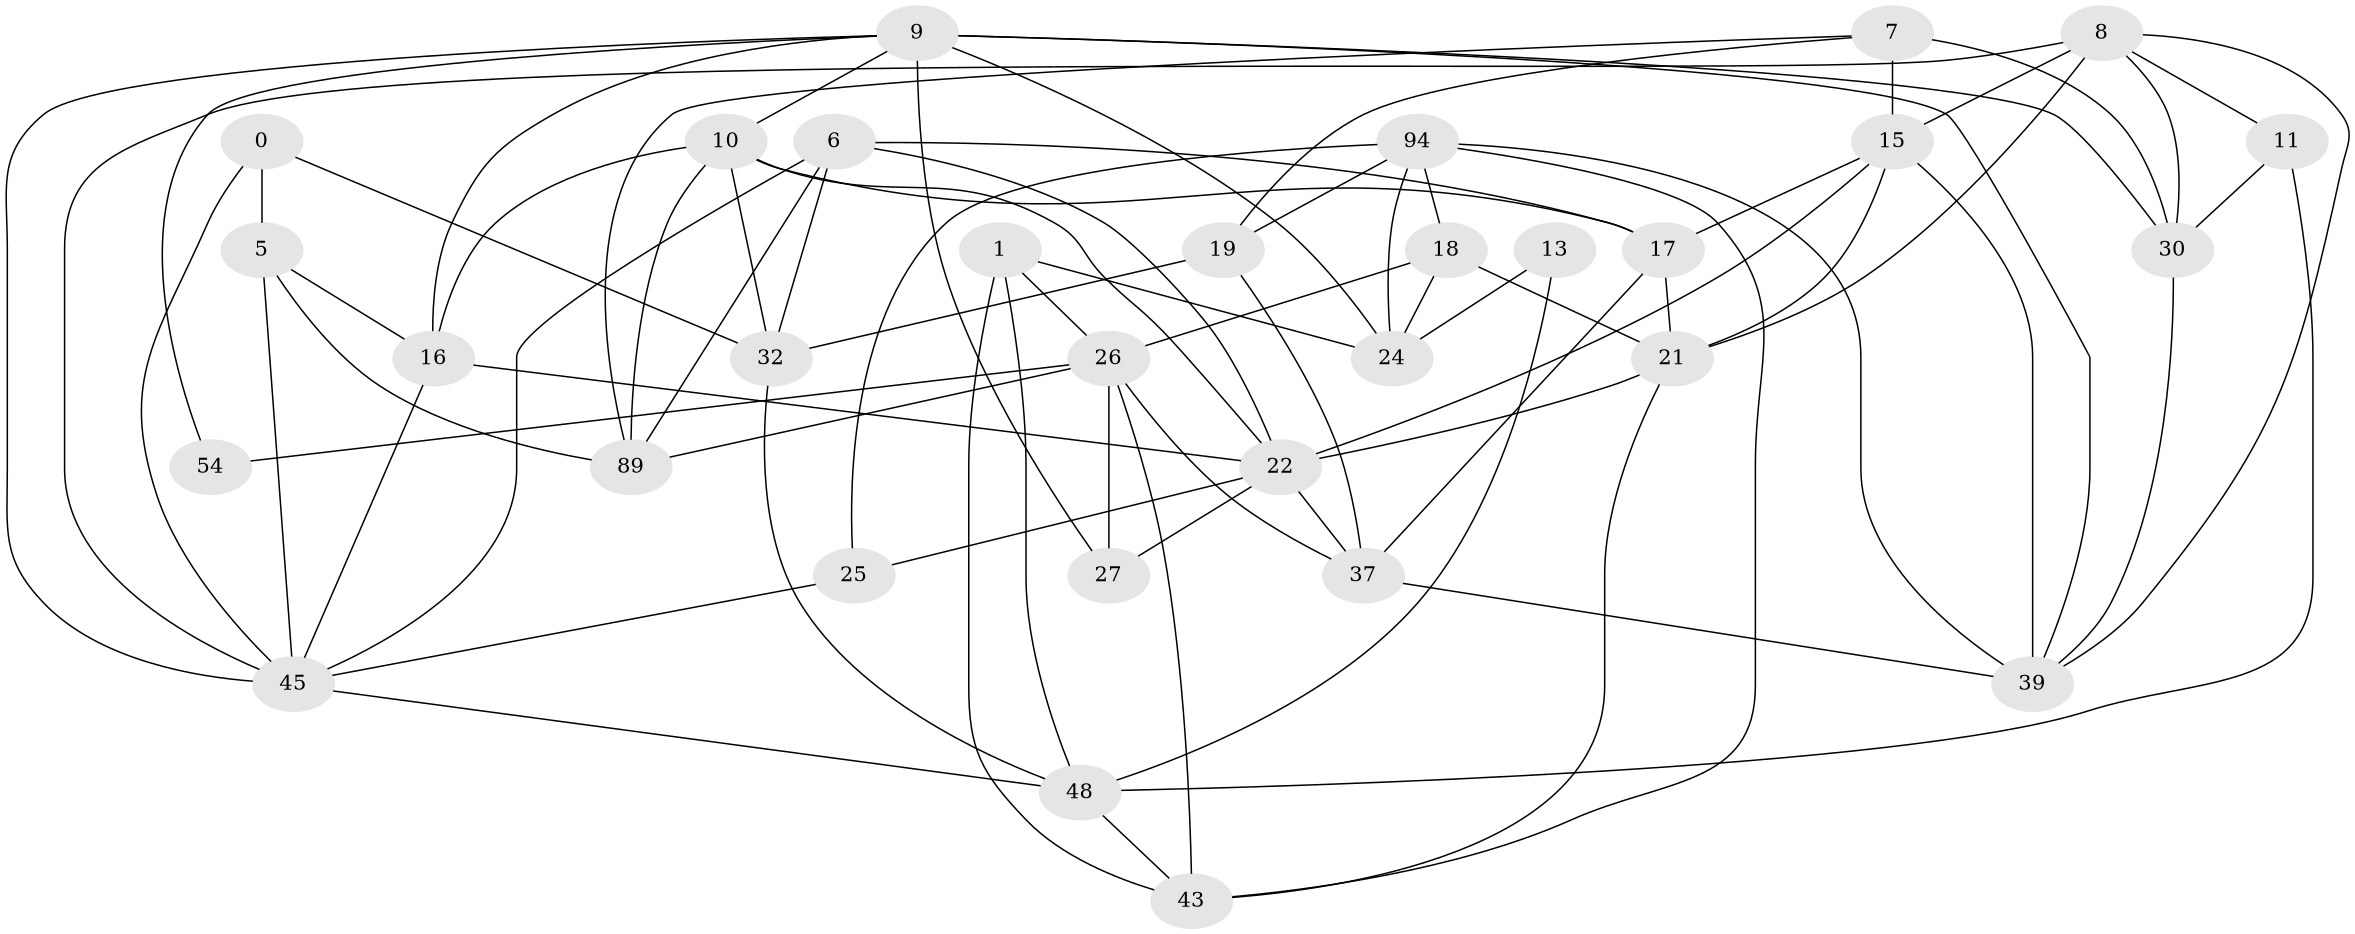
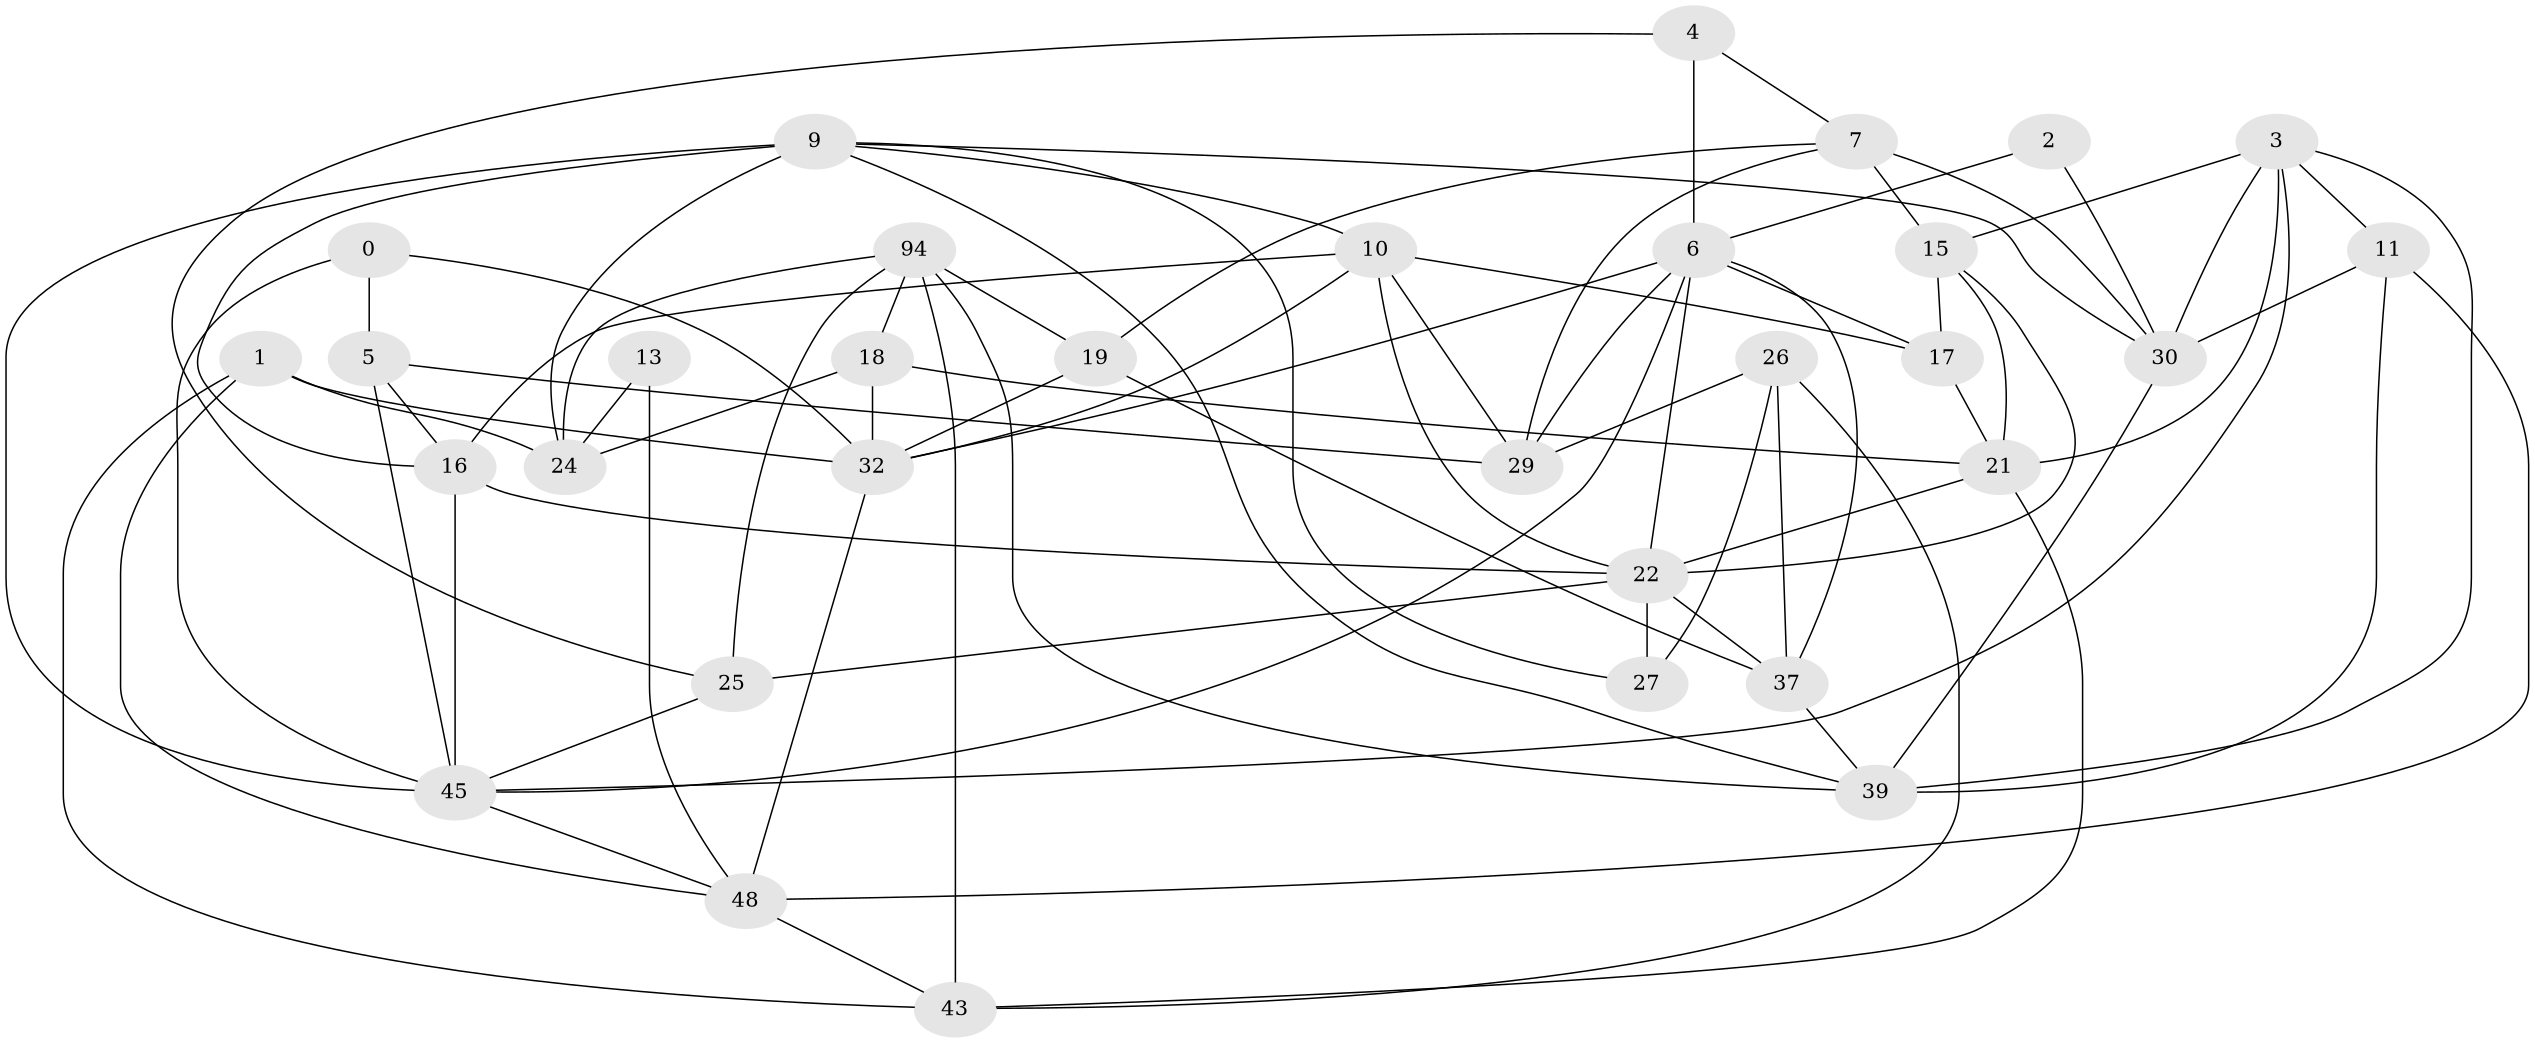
node "4": added
node "8": label "8" -> "3"
node "2": added
edge "1" -- "26": now "1" -- "32"
edge "18" -- "26": now "18" -- "32"
edge "15" -- "39": now "11" -- "39"
edge "17" -- "37": now "6" -- "37"
node "54": removed
node "89": label "89" -> "29"
